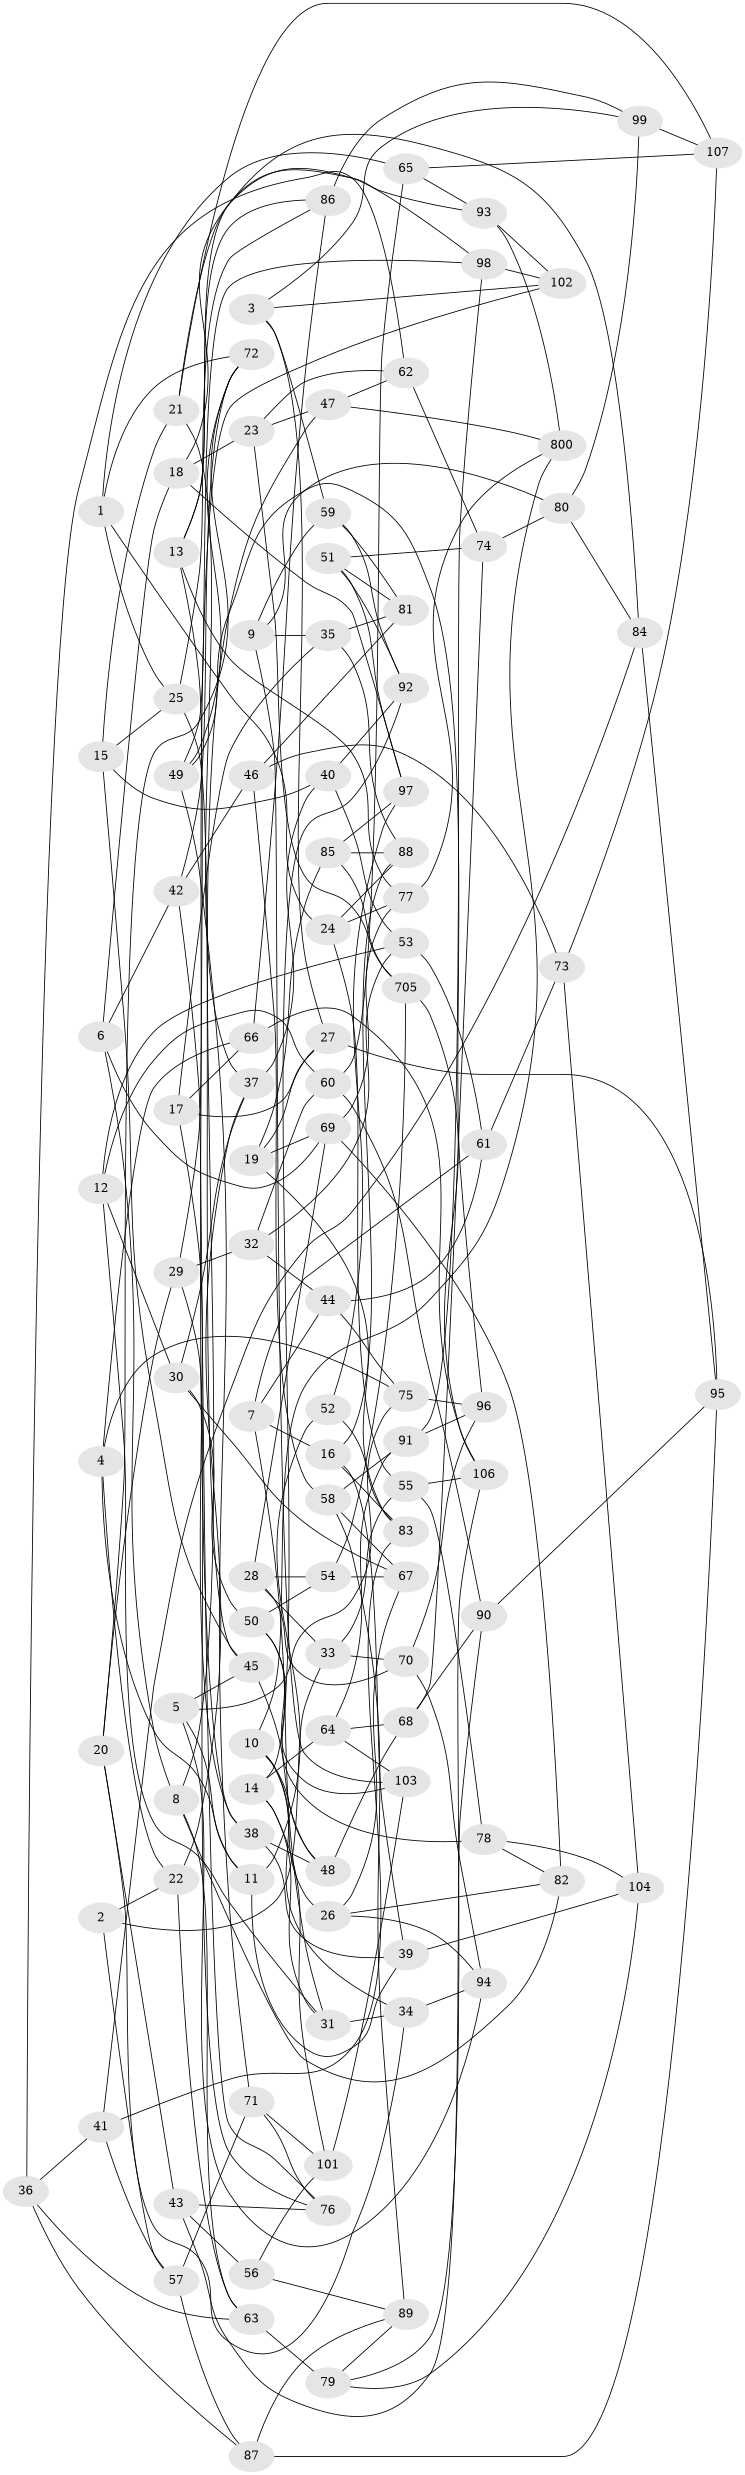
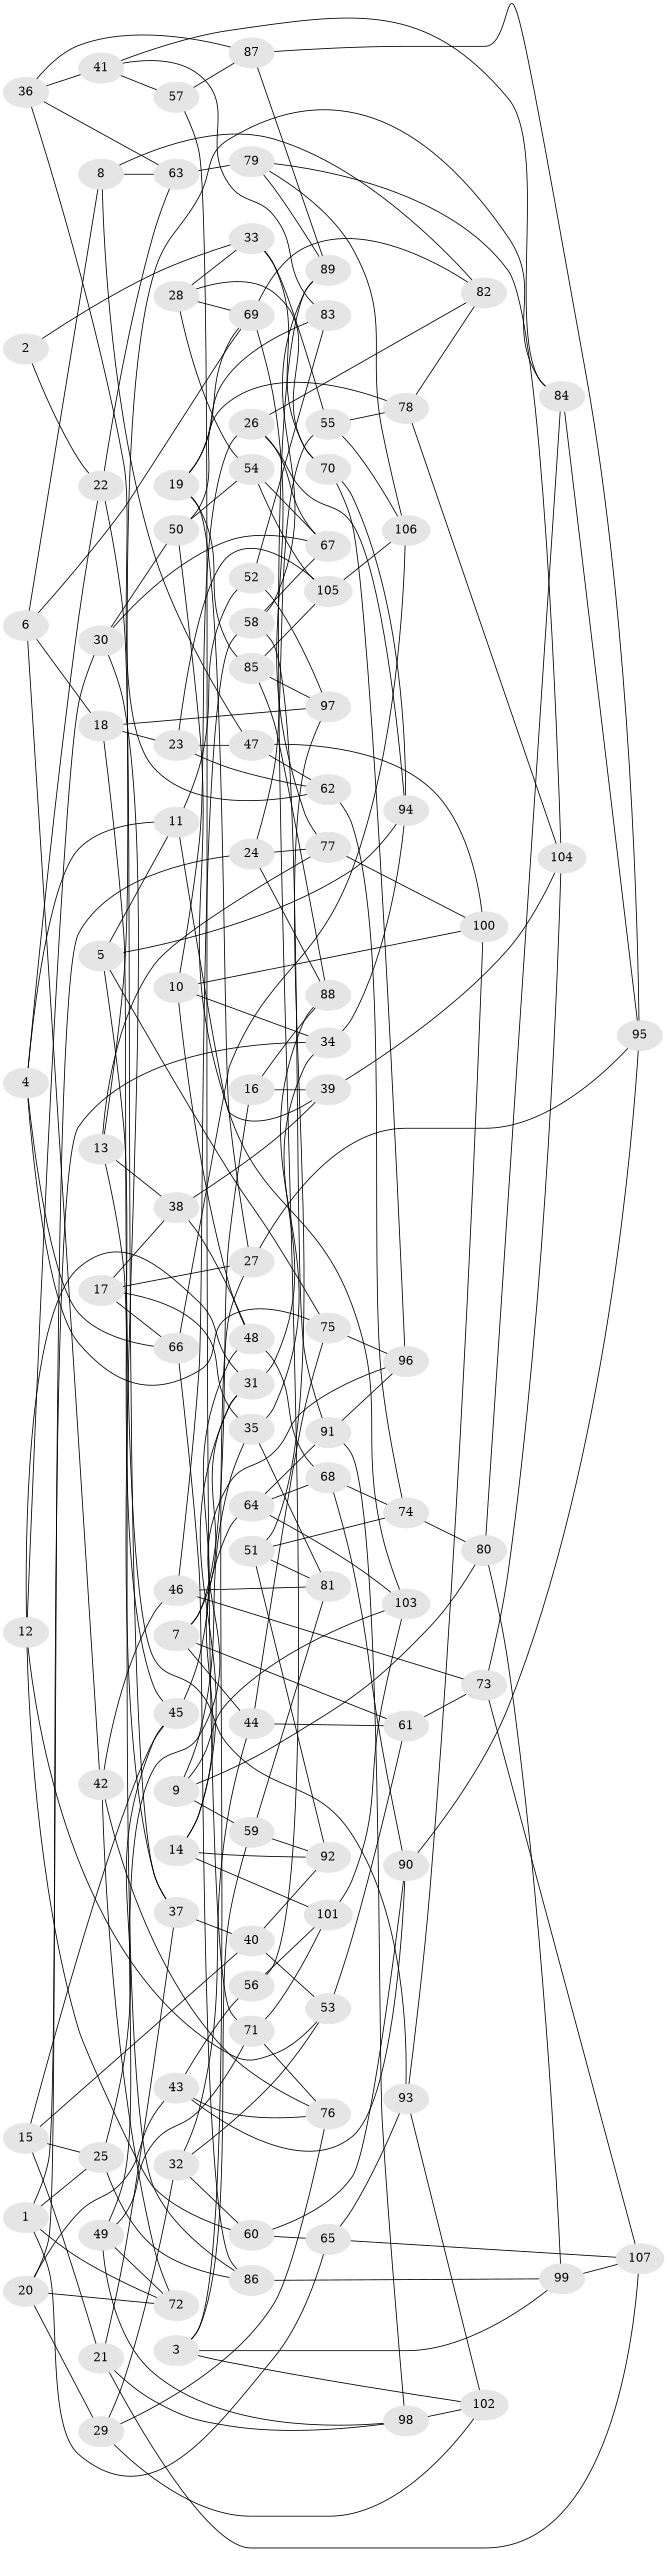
node "800": label "800" -> "100"
node "705": label "705" -> "105"
edge "16" -- "83": removed
edge "2" -- "57": removed
